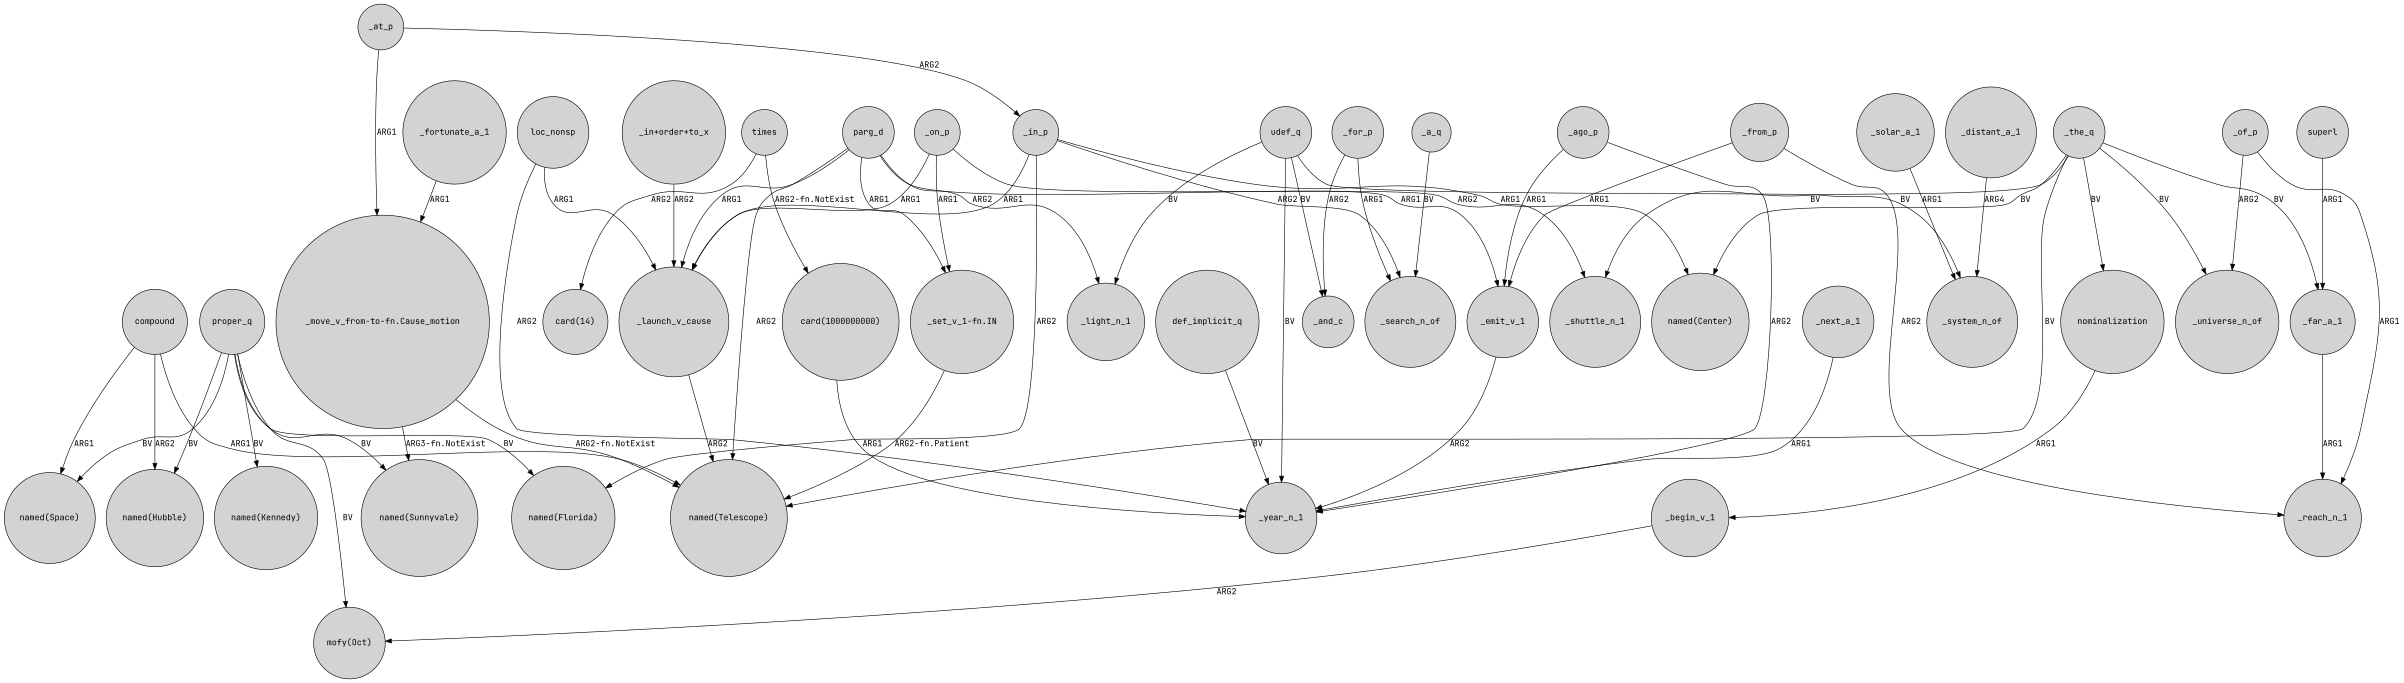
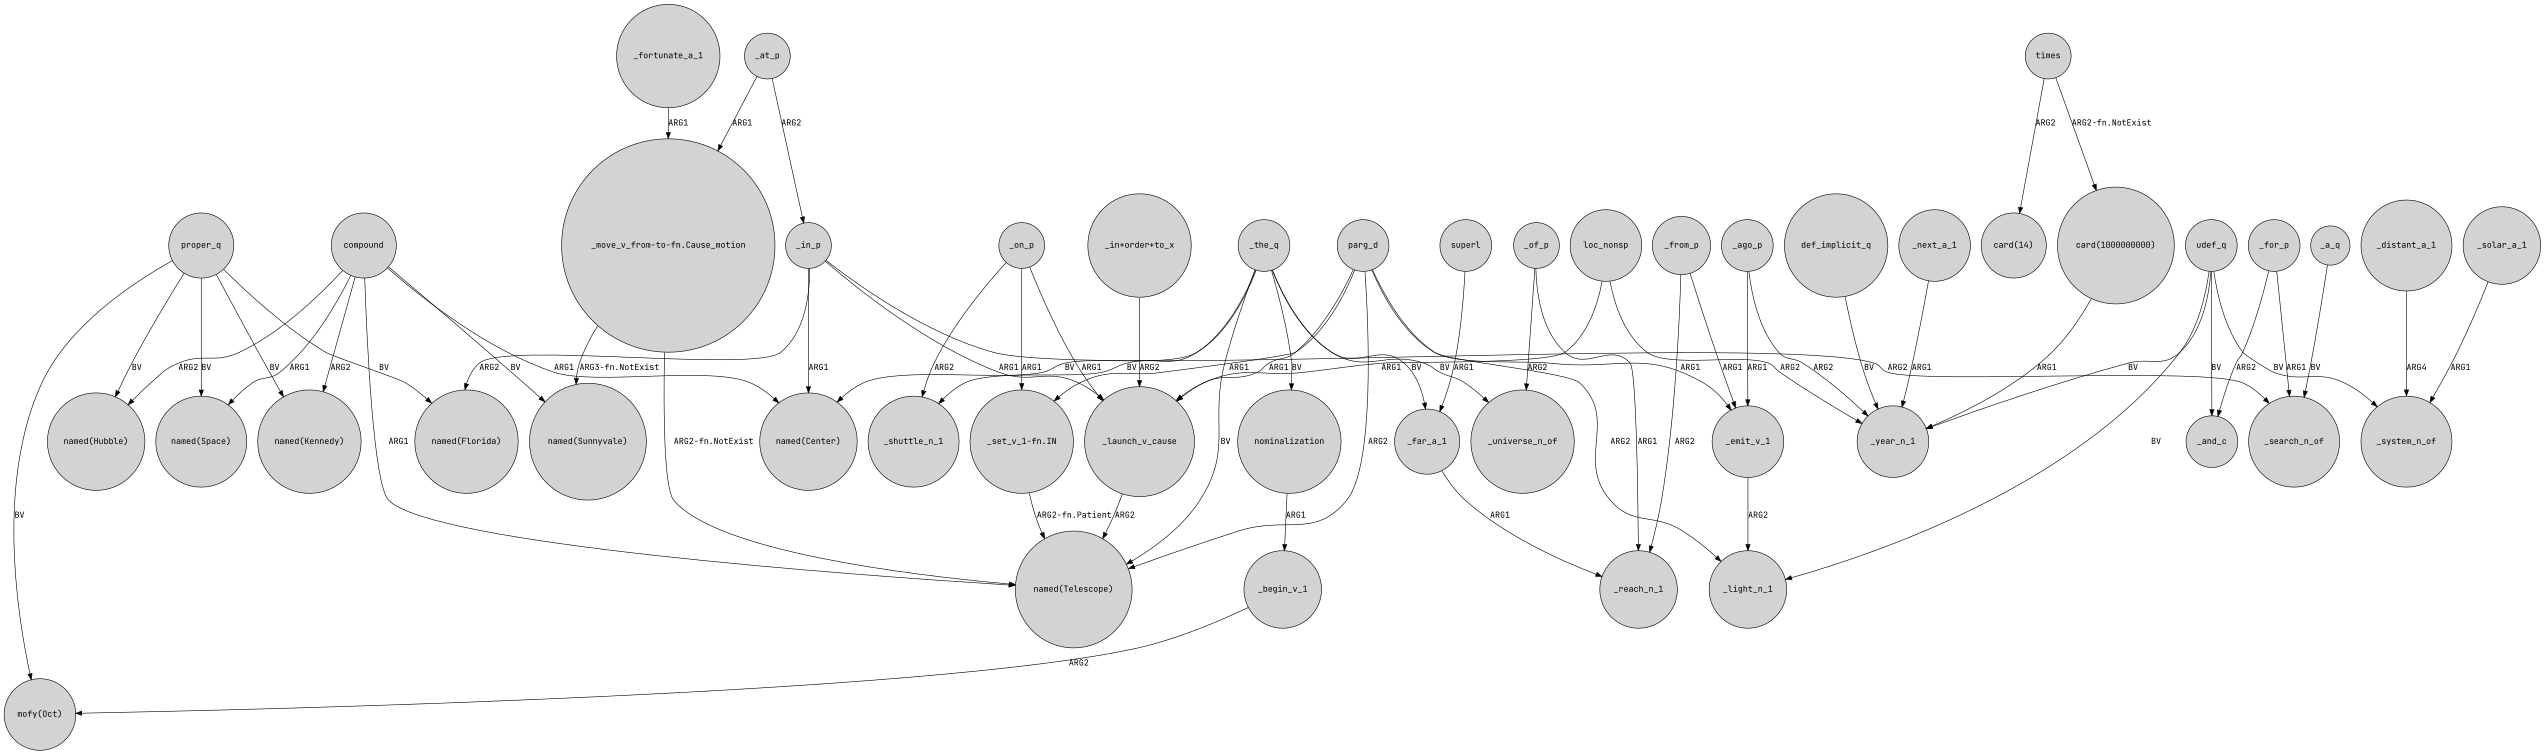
edge "compound" -> "named(Kennedy)": added, label "ARG2"
edge "compound" -> "named(Center)": added, label "ARG1"
edge "proper_q" -> "named(Sunnyvale)": now "compound" -> "named(Sunnyvale)"
edge "_emit_v_1" -> "_year_n_1": now "_emit_v_1" -> "_light_n_1"
